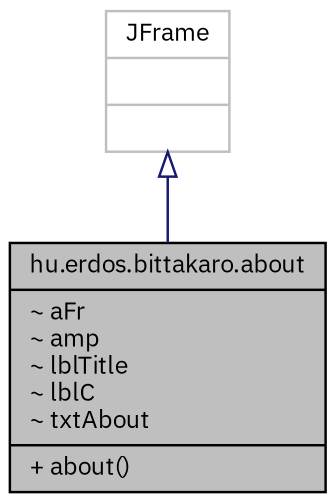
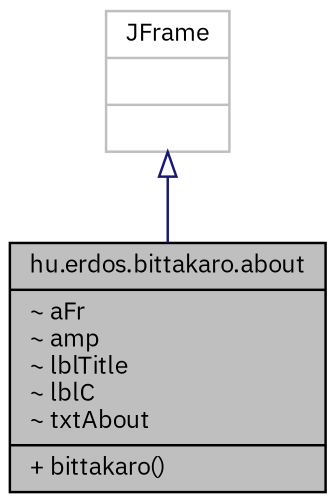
node "hu.erdos.bittakaro.about": text "+ about()" -> "+ bittakaro()"
